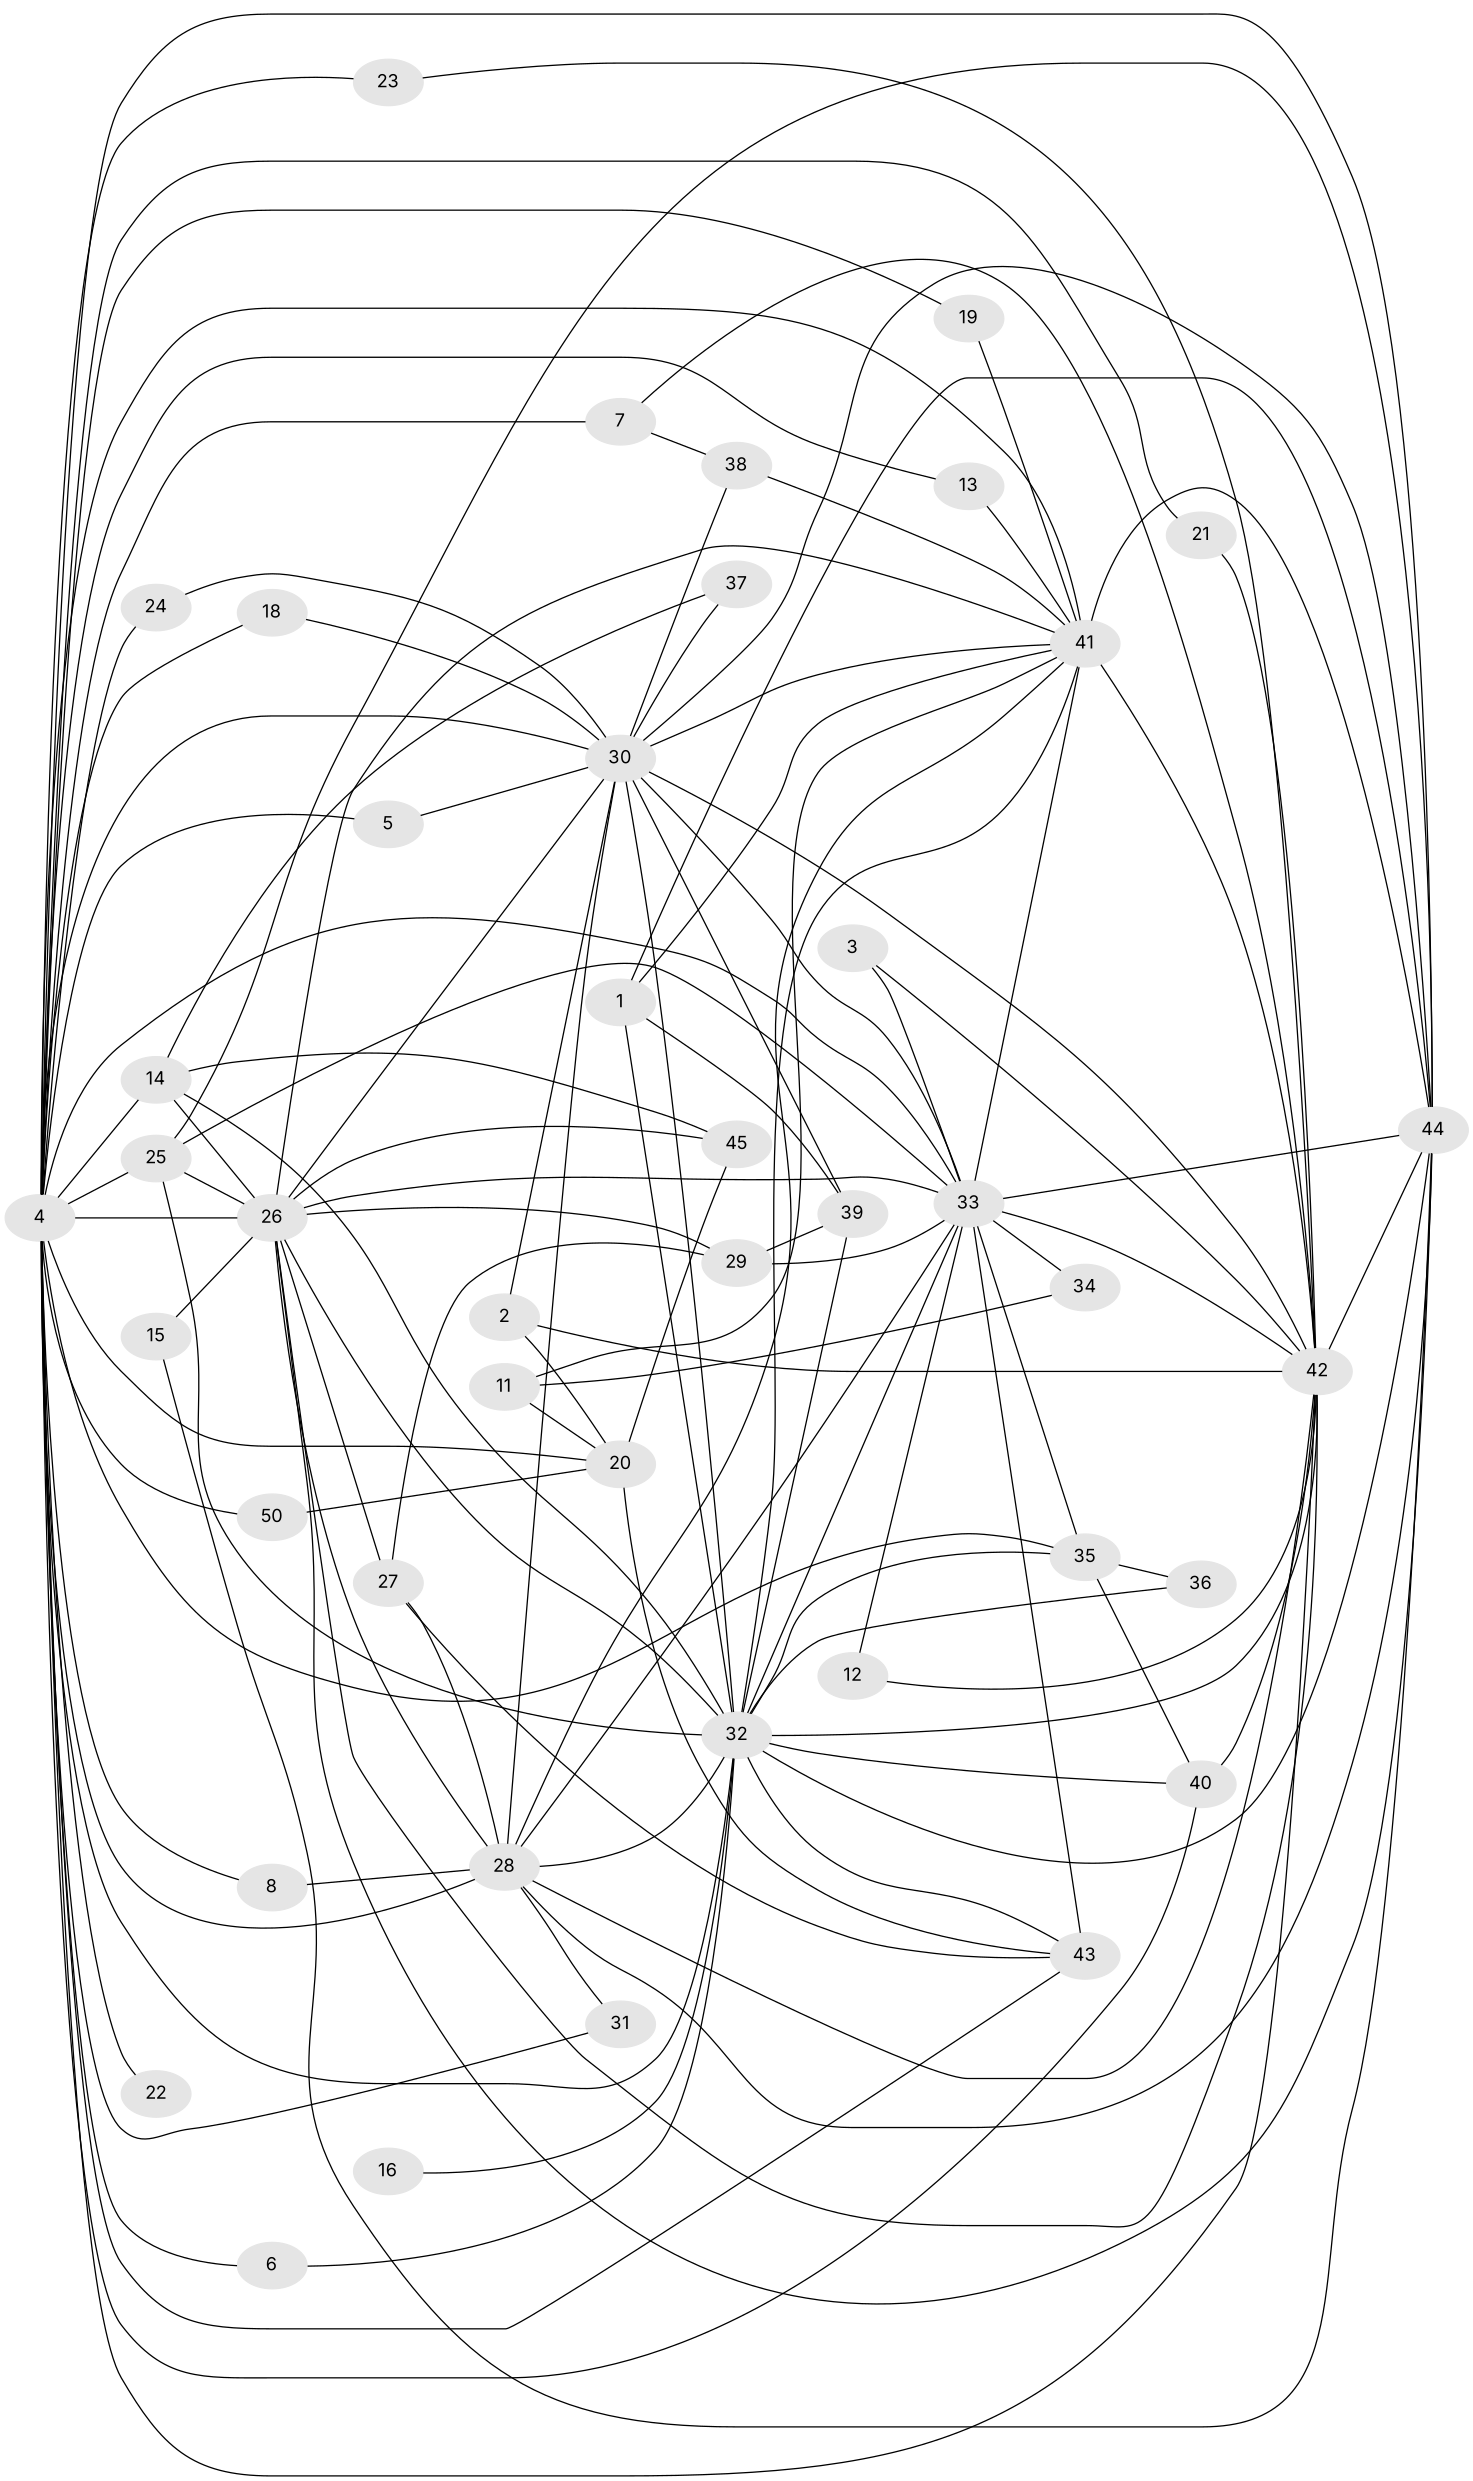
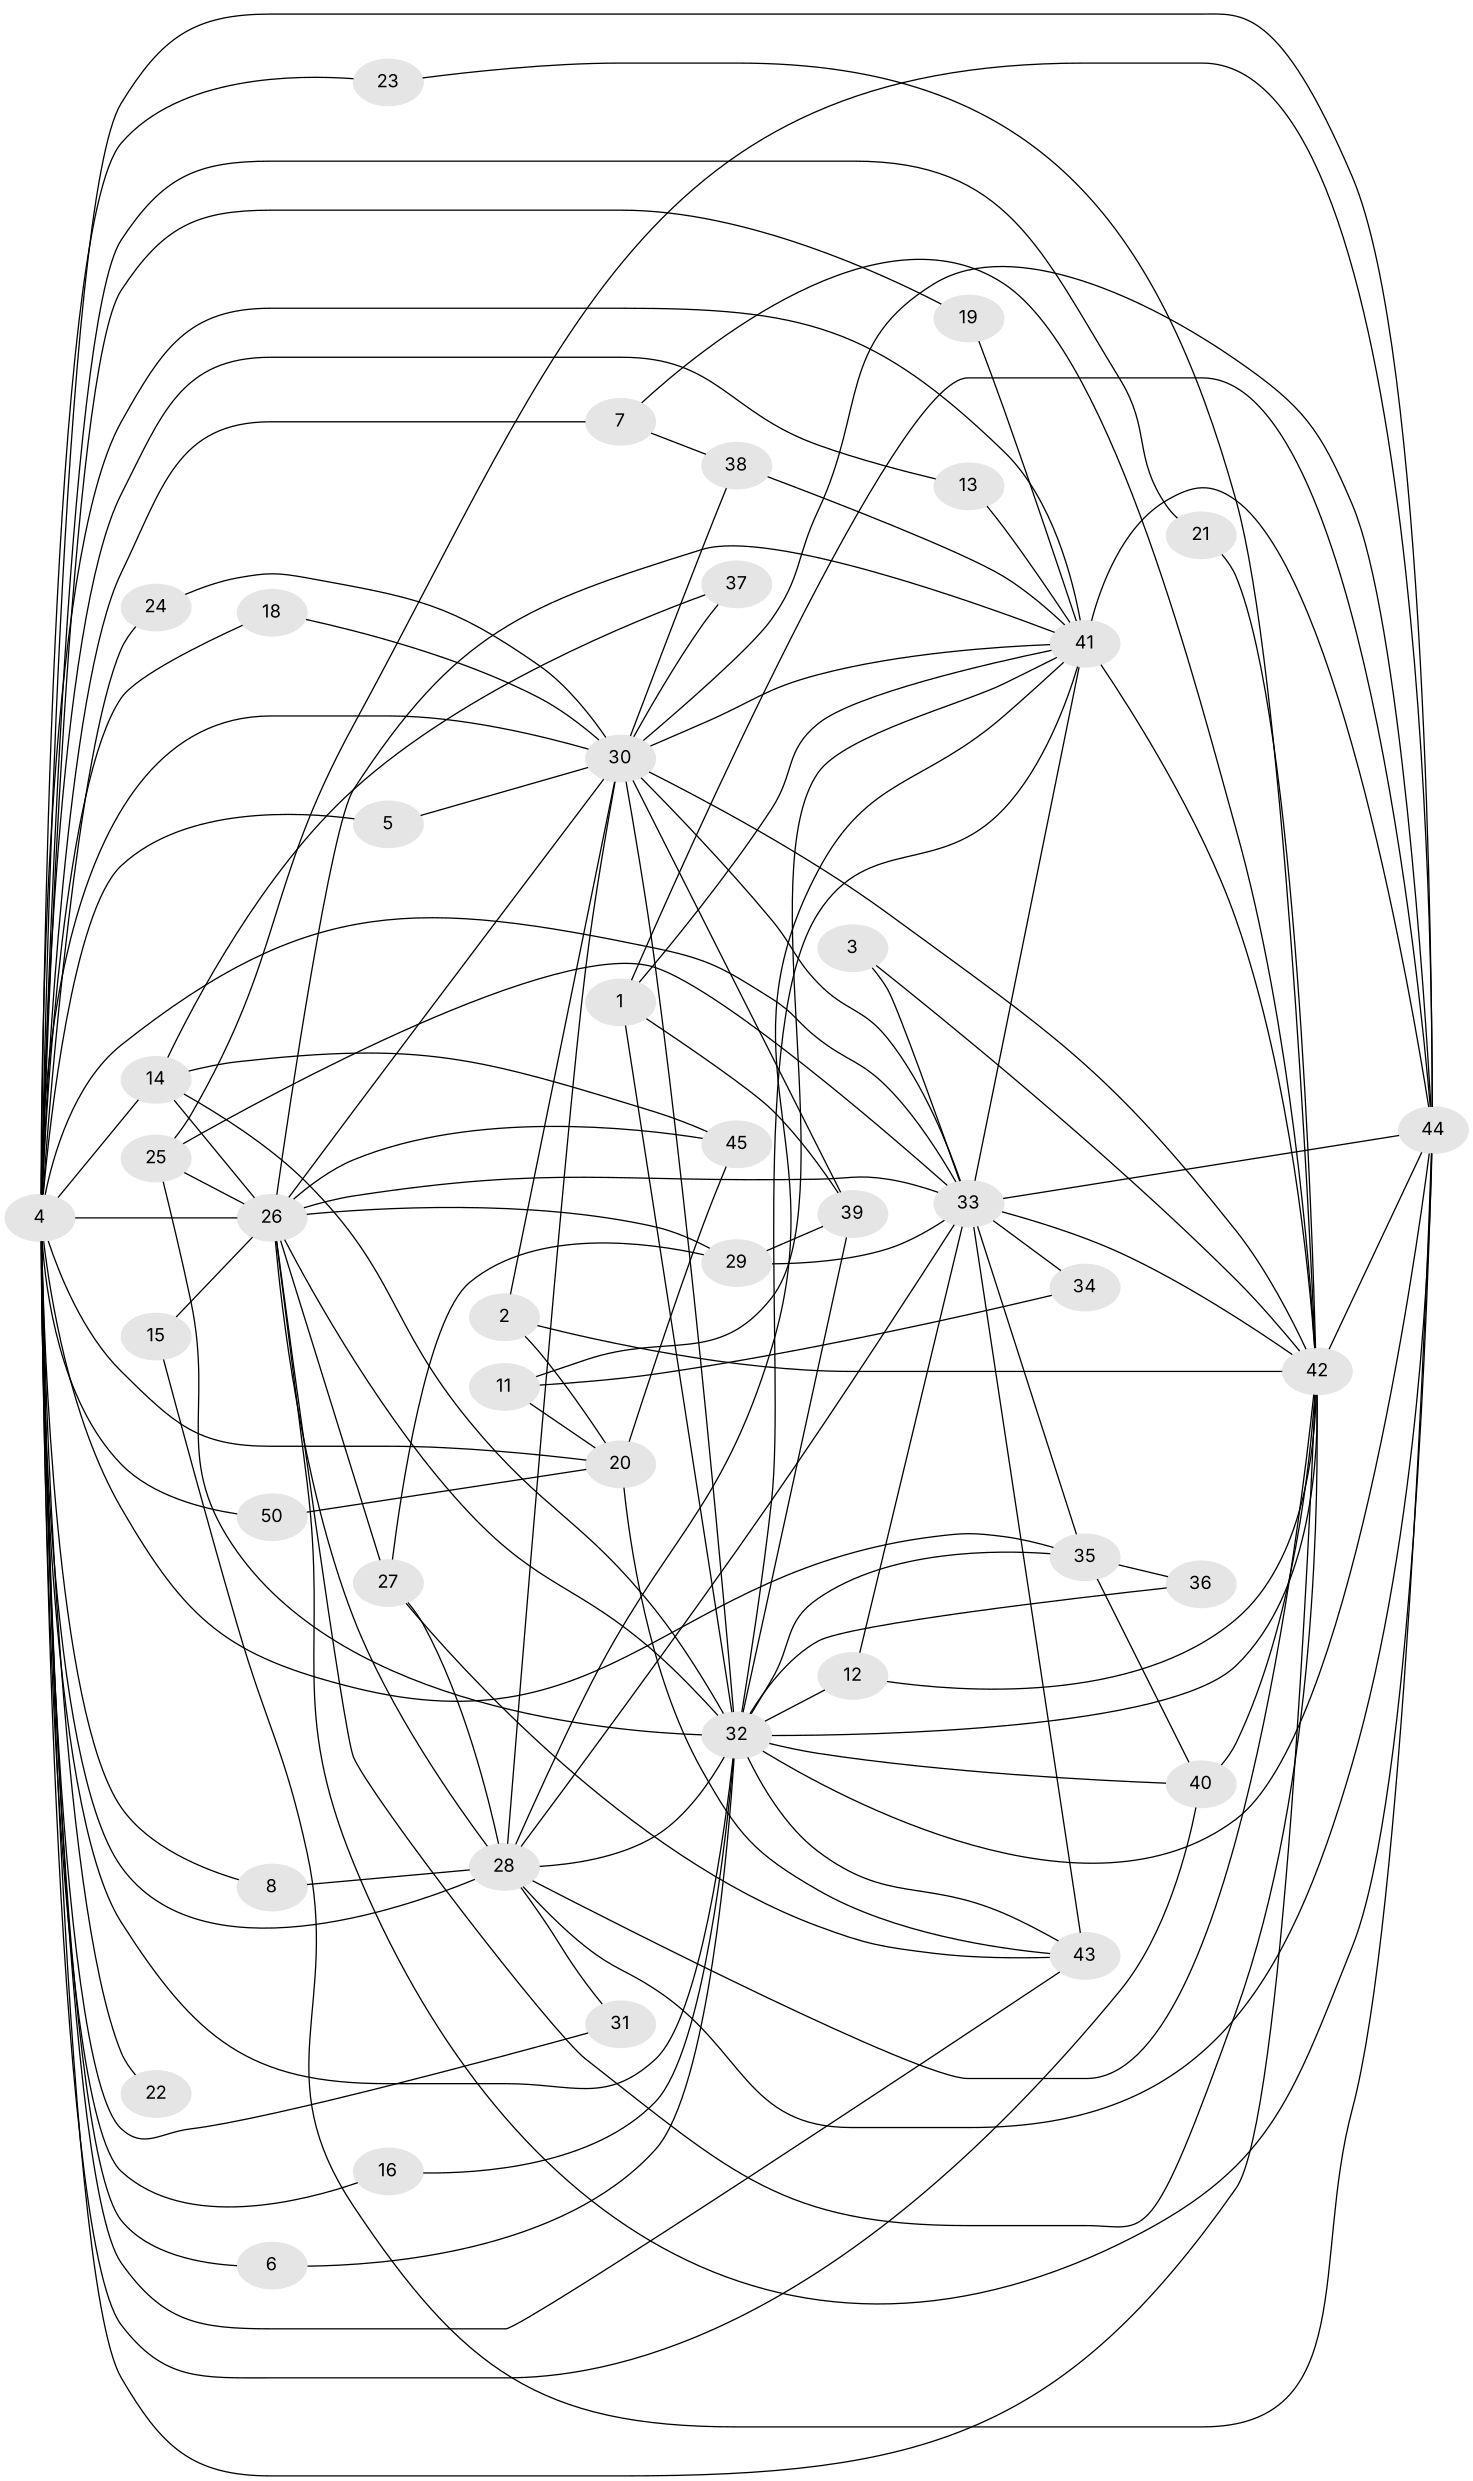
edge "25" -- "4": now "16" -- "4"
edge "33" -- "32": now "12" -- "32"
